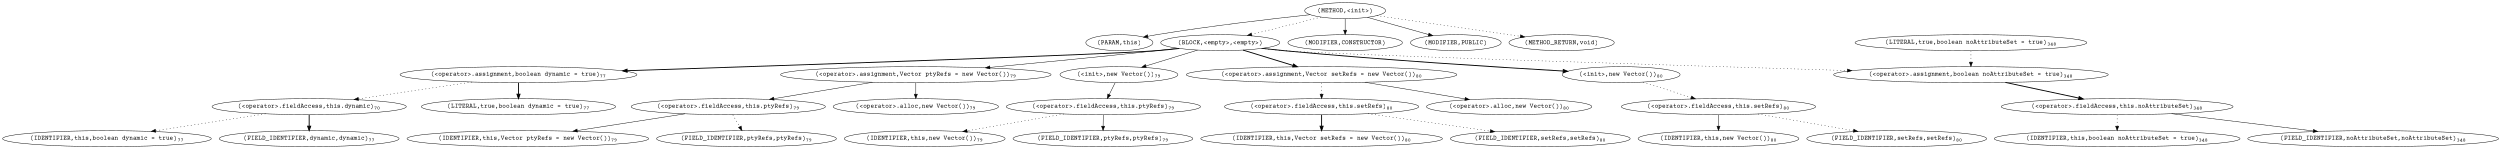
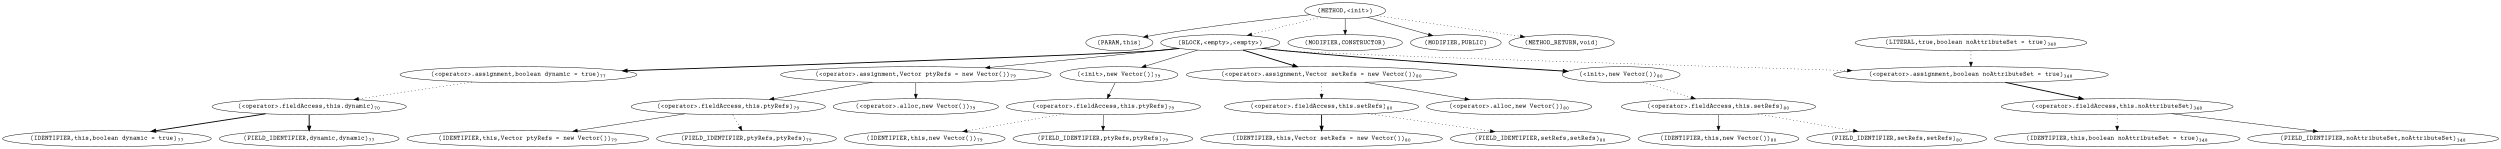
node "(LITERAL,true,boolean dynamic = true)": removed
edge "(<operator>.fieldAccess,this.dynamic)" -> "(IDENTIFIER,this,boolean dynamic = true)": style dotted -> bold
